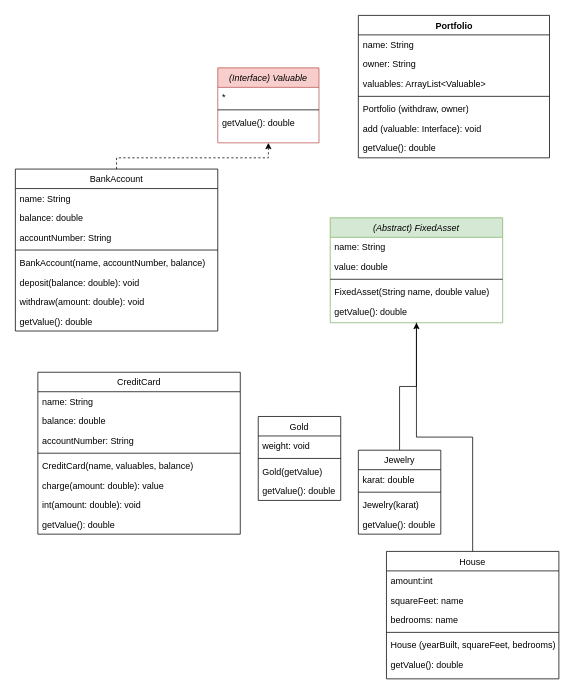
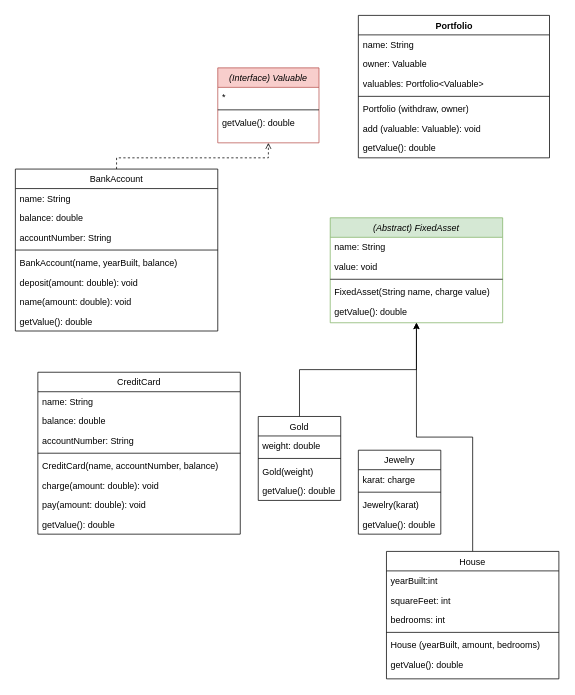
node "owner: String": label "owner: String" -> "owner: Valuable"
node "valuables: ArrayList<Valuable>": label "valuables: ArrayList<Valuable>" -> "valuables: Portfolio<Valuable>"
node "add (valuable: Interface): void": label "add (valuable: Interface): void" -> "add (valuable: Valuable): void"
edge "BankAccount" -> "(Interface) Valuable": arrowhead classic -> open
node "BankAccount(name, accountNumber, balance)": label "BankAccount(name, accountNumber, balance)" -> "BankAccount(name, yearBuilt, balance)"
node "value: double": label "value: double" -> "value: void"
node "deposit(balance: double): void": label "deposit(balance: double): void" -> "deposit(amount: double): void"
node "FixedAsset(String name, double value)": label "FixedAsset(String name, double value)" -> "FixedAsset(String name, charge value)"
node "withdraw(amount: double): void": label "withdraw(amount: double): void" -> "name(amount: double): void"
edge "Gold" -> "(Abstract) FixedAsset": added
edge "(Abstract) FixedAsset" -- "House": arrowhead none -> classic
edge "Jewelry" -> "(Abstract) FixedAsset": removed
node "weight: void": label "weight: void" -> "weight: double"
node "CreditCard(name, valuables, balance)": label "CreditCard(name, valuables, balance)" -> "CreditCard(name, accountNumber, balance)"
node "Gold(getValue)": label "Gold(getValue)" -> "Gold(weight)"
node "karat: double": label "karat: double" -> "karat: charge"
node "charge(amount: double): value": label "charge(amount: double): value" -> "charge(amount: double): void"
node "int(amount: double): void": label "int(amount: double): void" -> "pay(amount: double): void"
node "amount:int": label "amount:int" -> "yearBuilt:int"
node "squareFeet: name": label "squareFeet: name" -> "squareFeet: int"
node "bedrooms: name": label "bedrooms: name" -> "bedrooms: int"
node "House (yearBuilt, squareFeet, bedrooms)": label "House (yearBuilt, squareFeet, bedrooms)" -> "House (yearBuilt, amount, bedrooms)"
